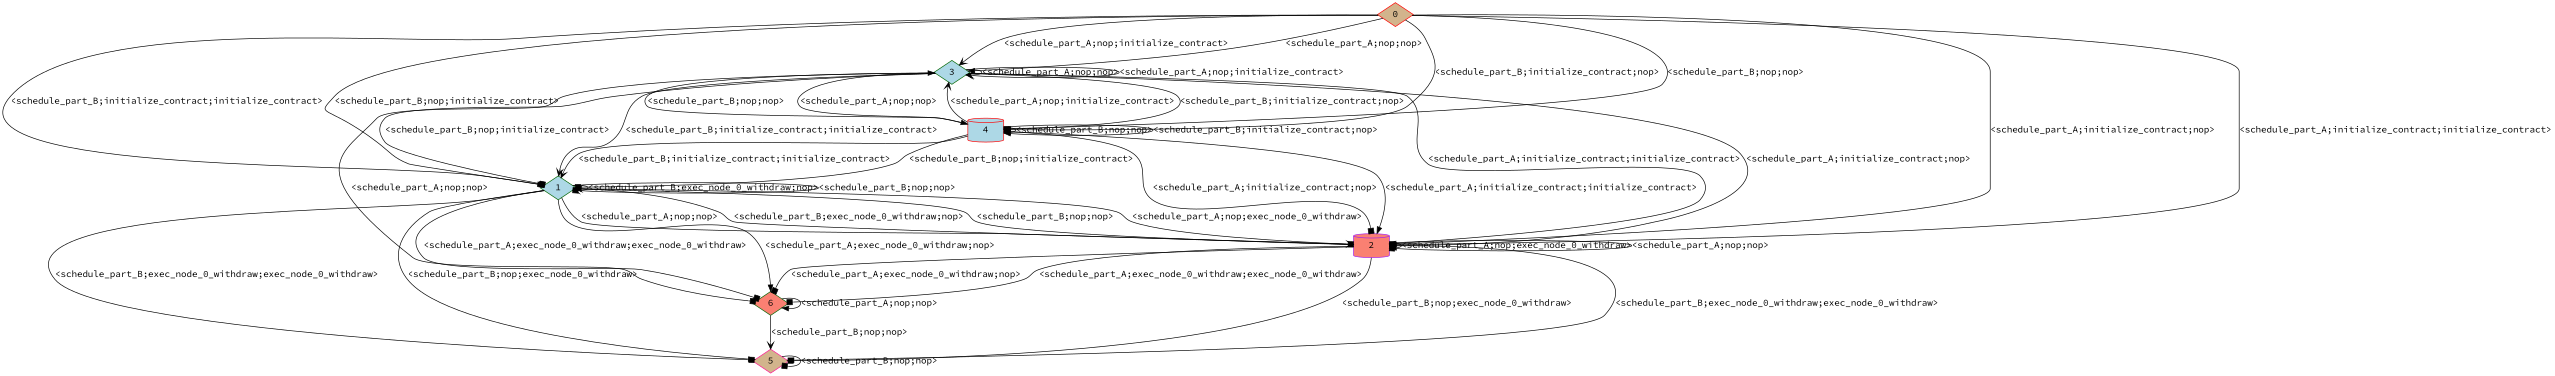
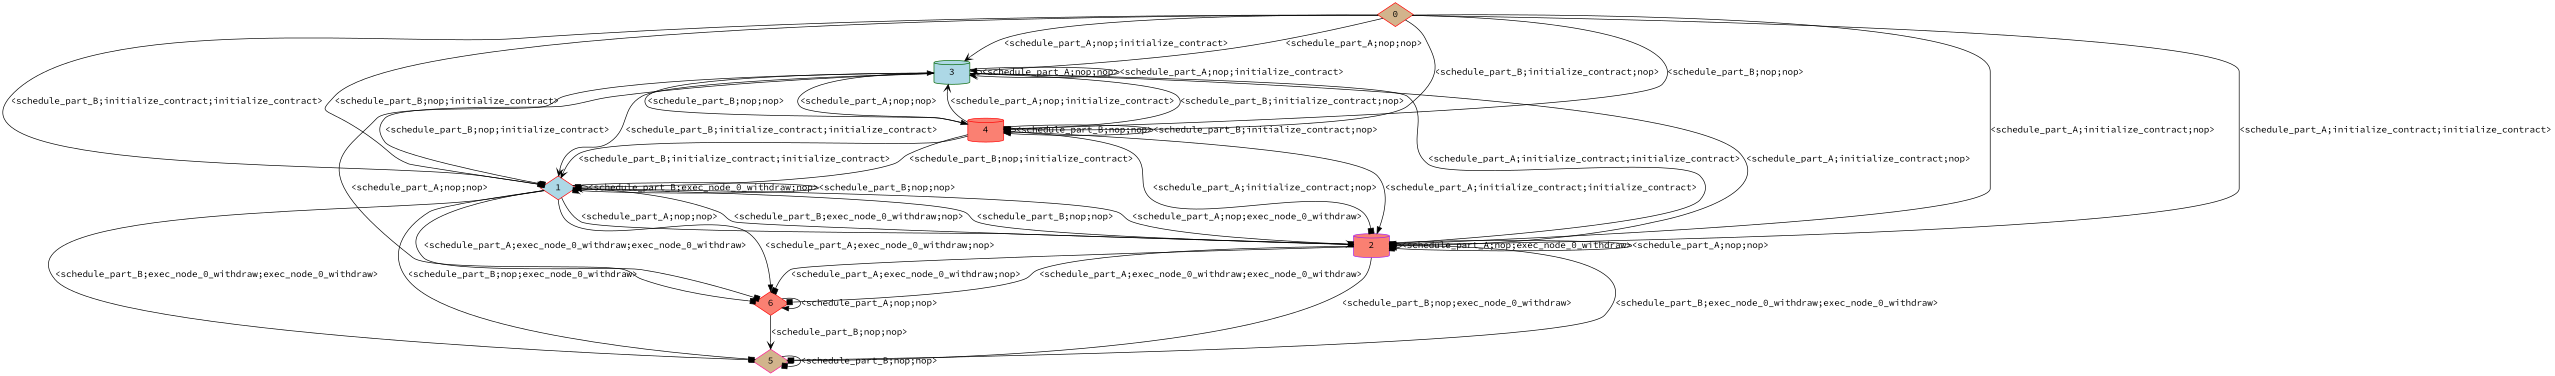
node "3": shape diamond -> cylinder
node "4": fillcolor lightblue -> salmon
node "1": color darkgreen -> red
node "6": color darkgreen -> red
